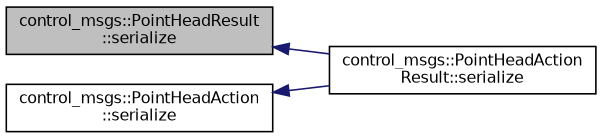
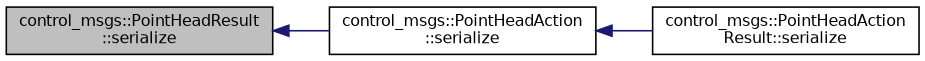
edge "control_msgs::PointHeadAction Result::serialize" -> "control_msgs::PointHeadResult ::serialize": now "control_msgs::PointHeadAction ::serialize" -> "control_msgs::PointHeadResult ::serialize"
